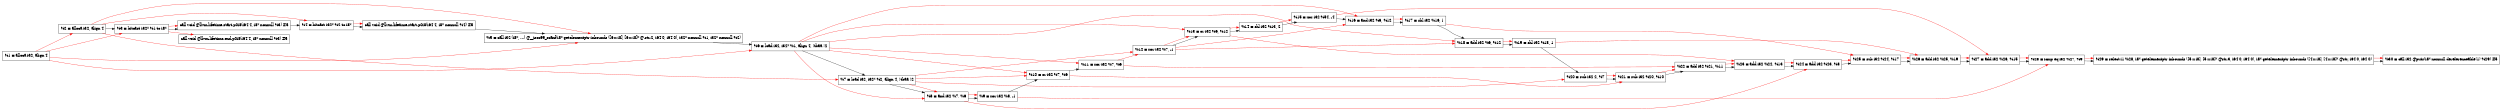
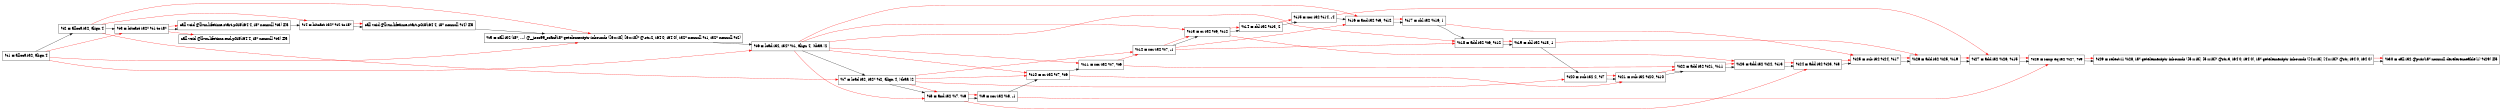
node "%15 = xor i32 %54, -4": label "%15 = xor i32 %54, -4" -> "%15 = xor i32 %14, -4"
edge "%1 = alloca i32, align 4" -> "%2 = alloca i32, align 4": color red -> black
